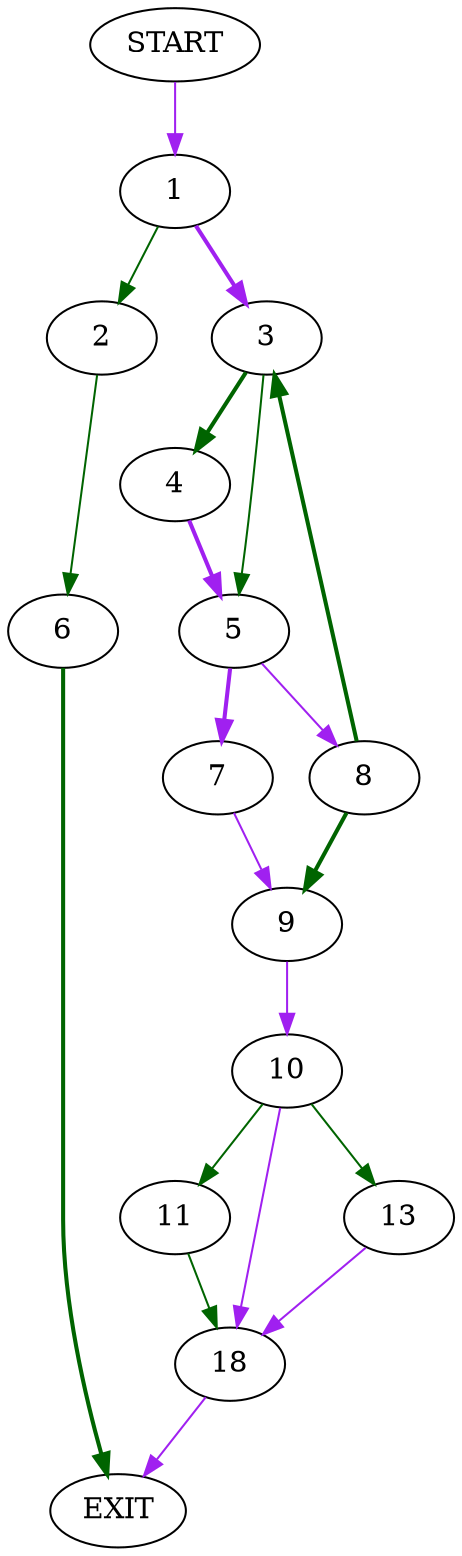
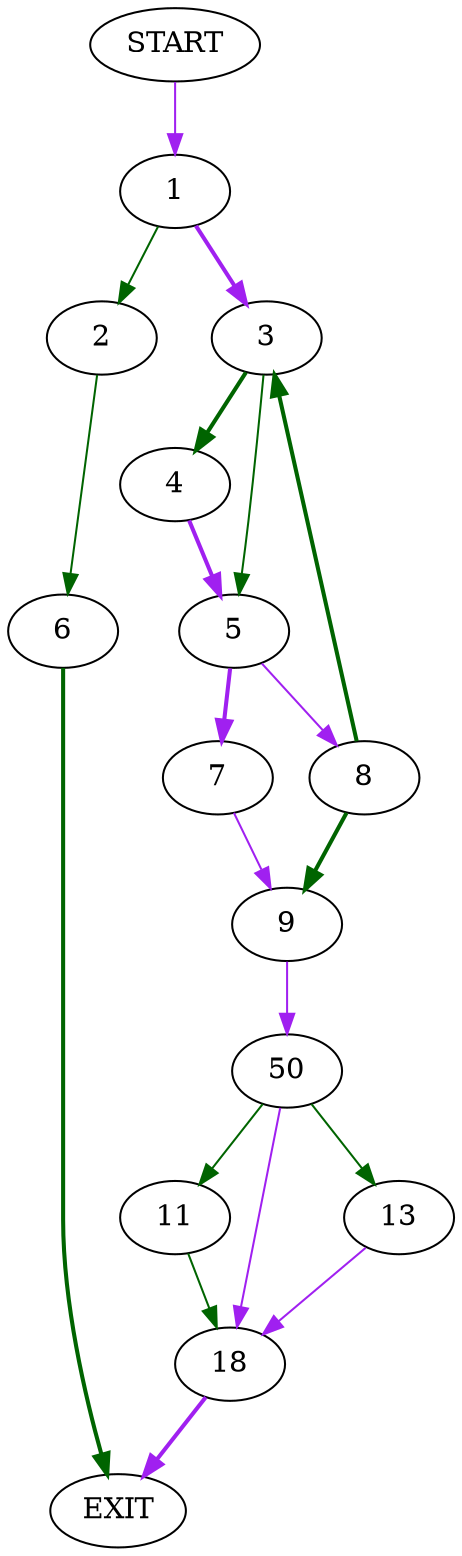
node "10": label "10" -> "50"
edge "18" -> "EXIT": style solid -> bold
